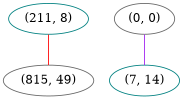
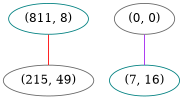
node "(211, 8)": label "(211, 8)" -> "(811, 8)"
node "(815, 49)": label "(815, 49)" -> "(215, 49)"
node "(7, 14)": label "(7, 14)" -> "(7, 16)"
